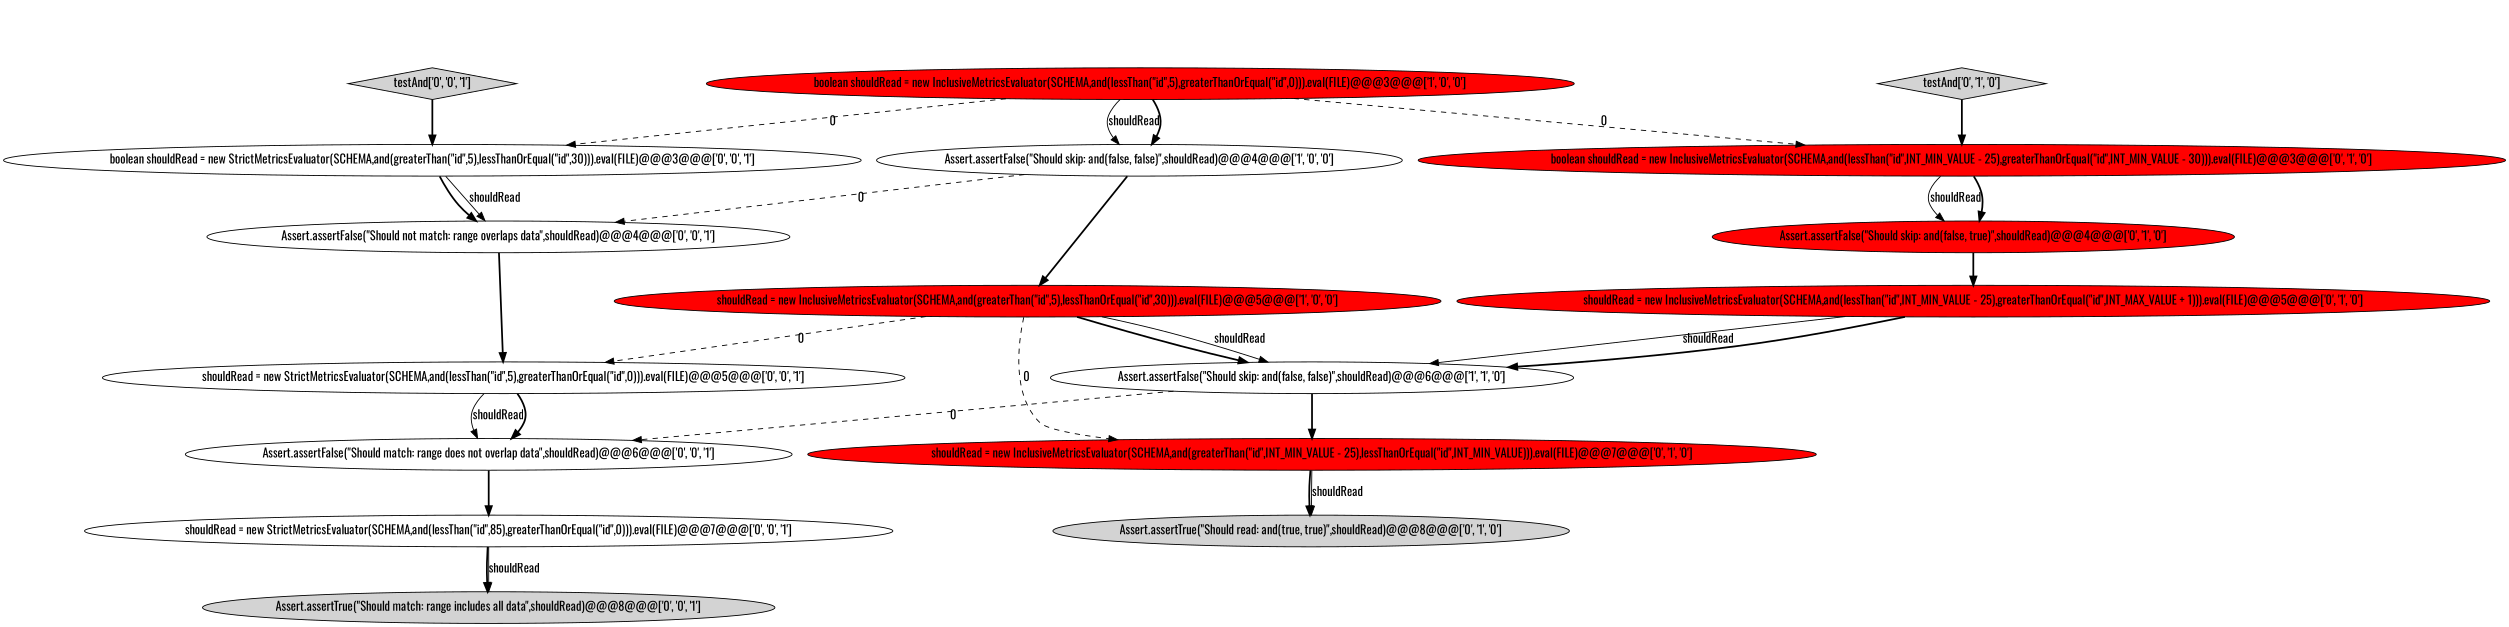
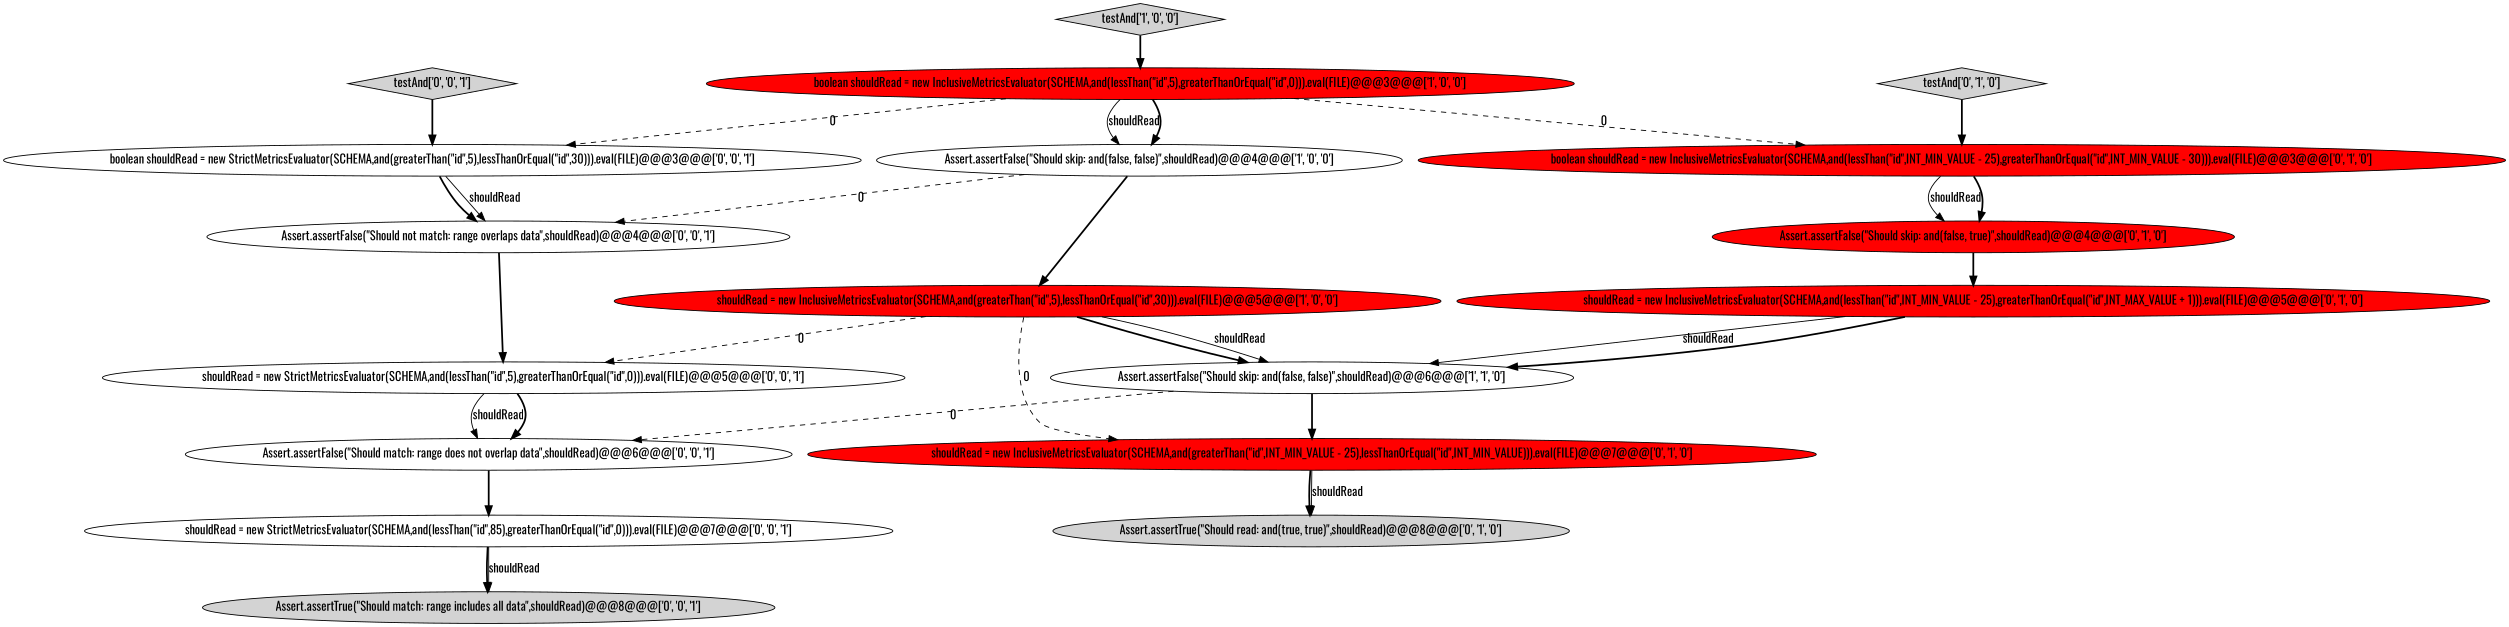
node "testAnd['1', '0', '0']": added
